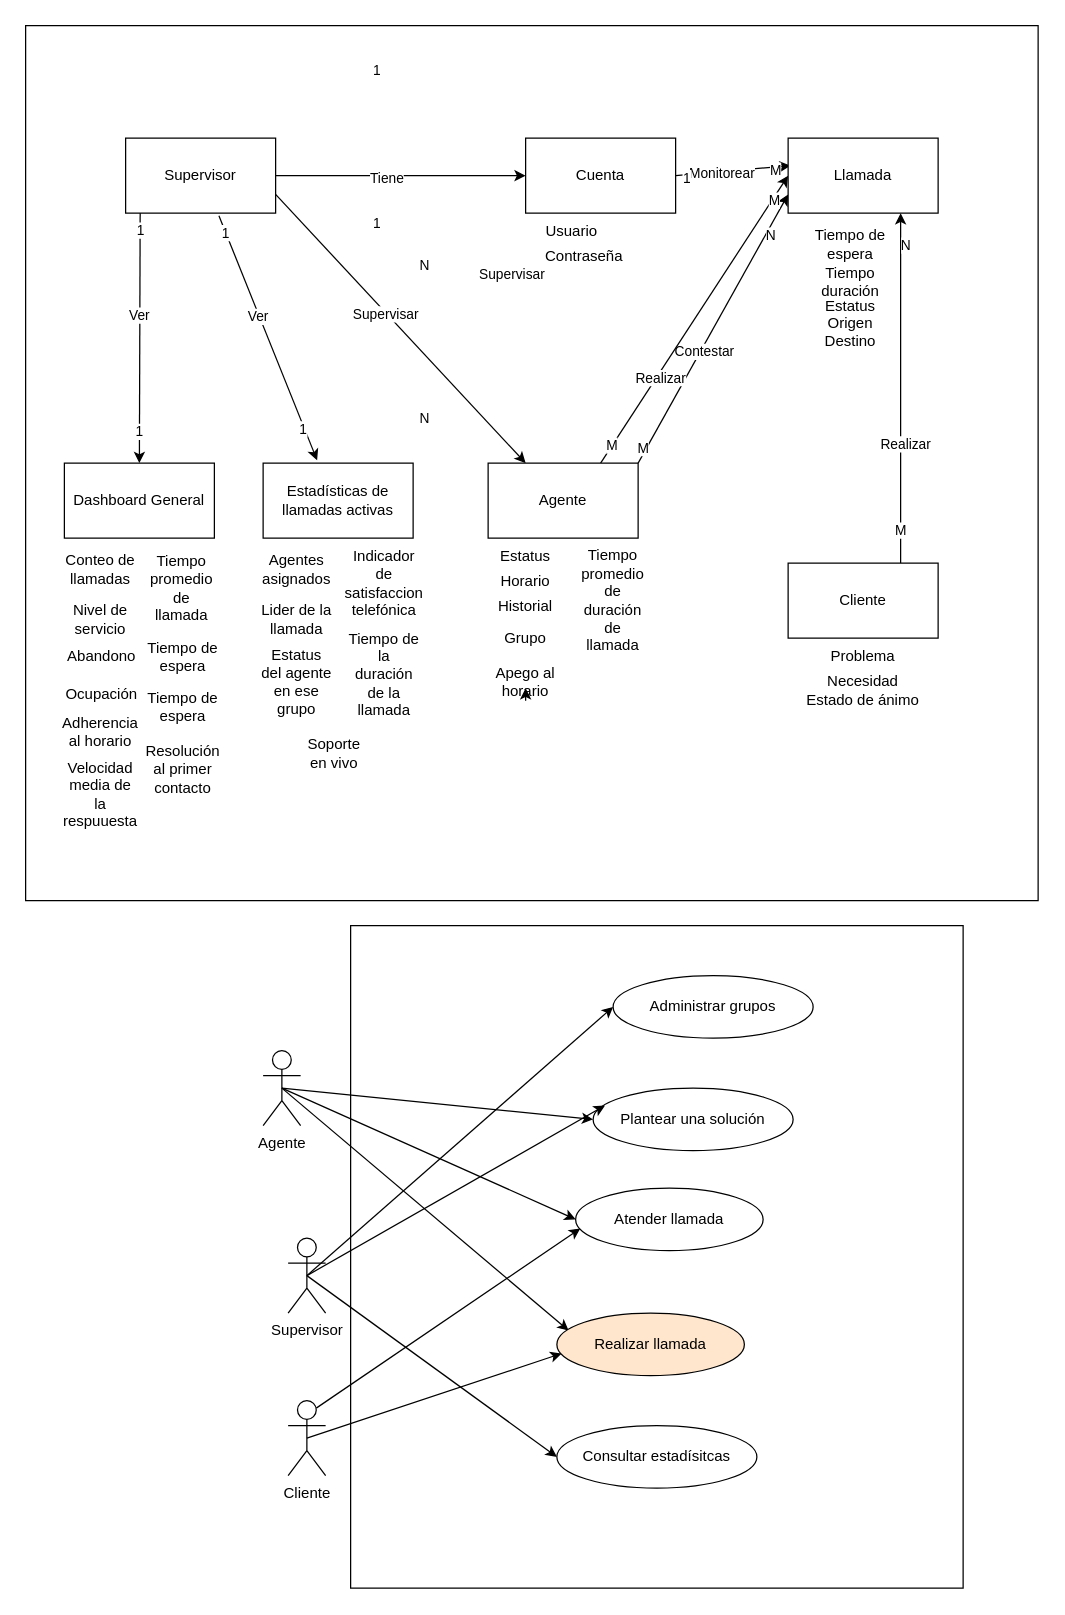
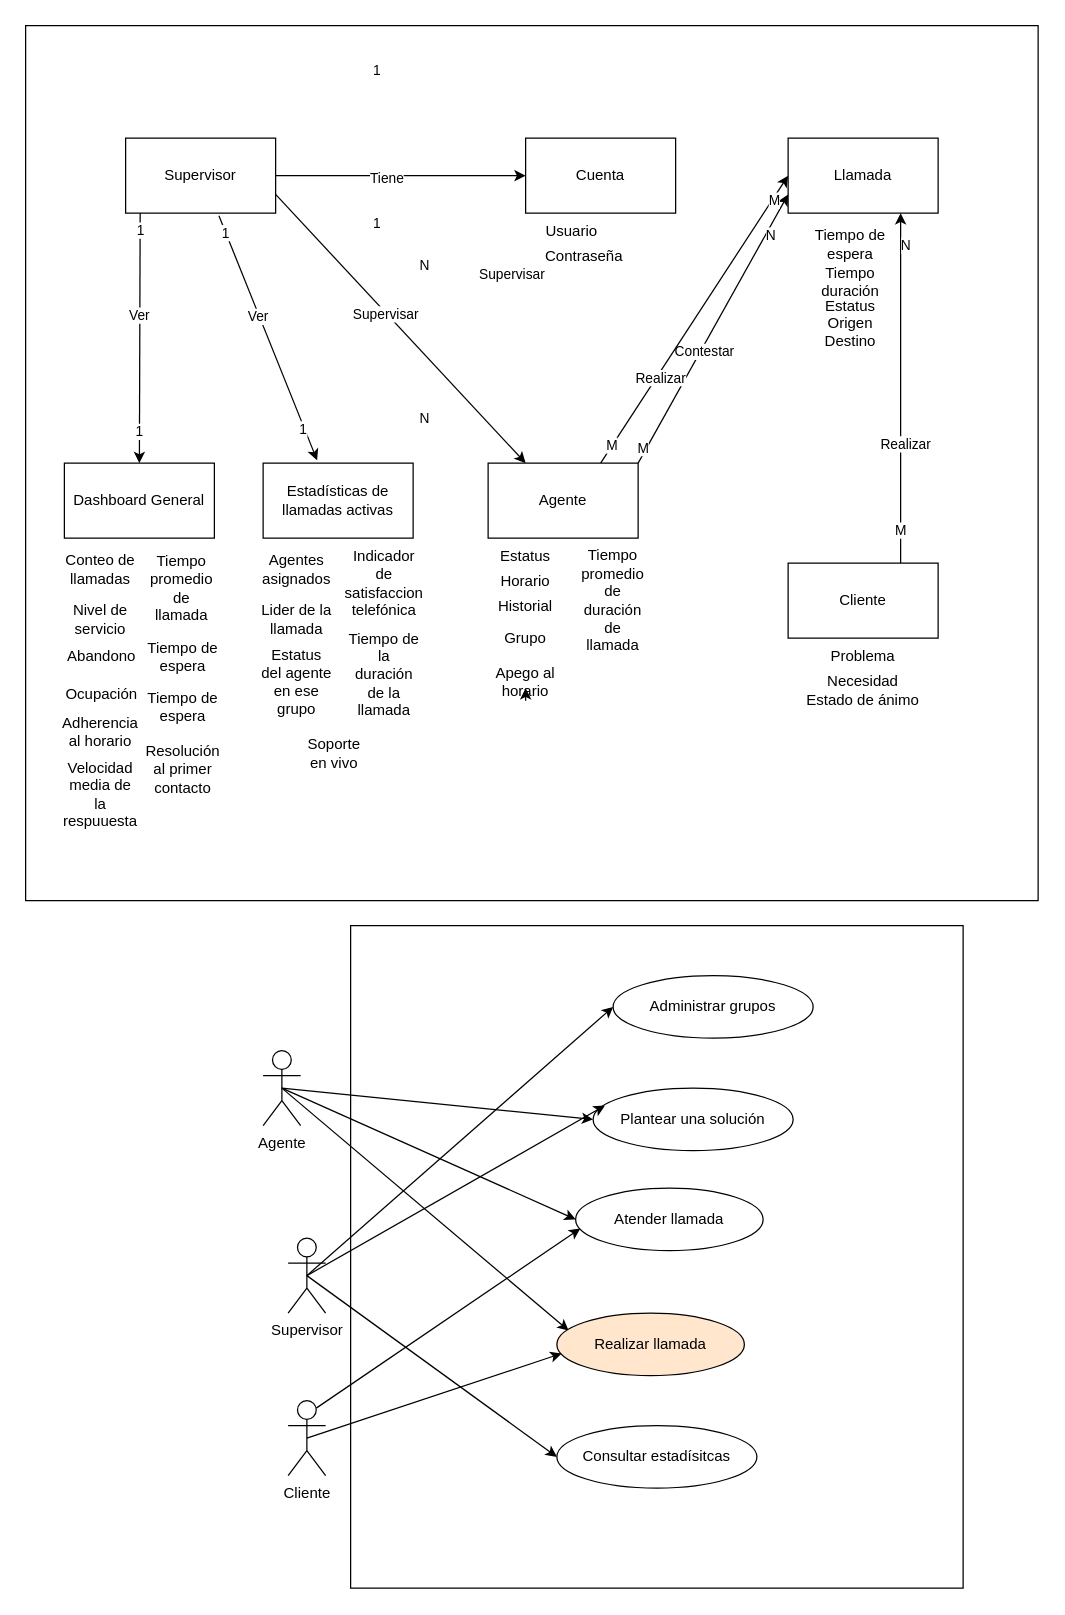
edge "Cuenta" -> "Llamada": removed, labels "1", "Monitorear", "M"
